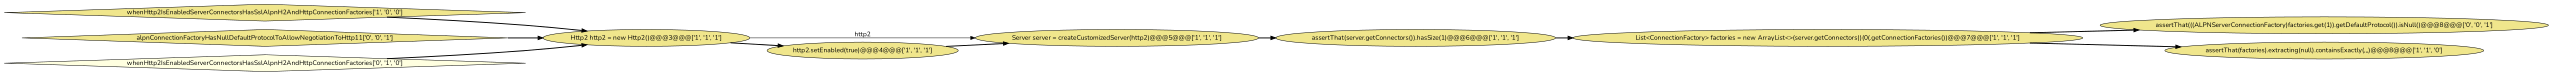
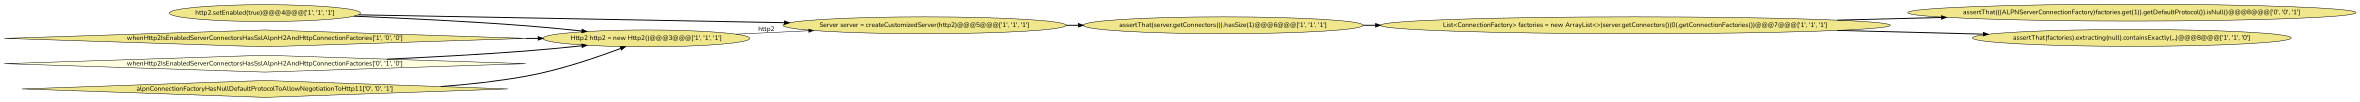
edge "Http2 http2 = new Http2()@@@3@@@['1', '1', '1']" -> "http2.setEnabled(true)@@@4@@@['1', '1', '1']": reversed
